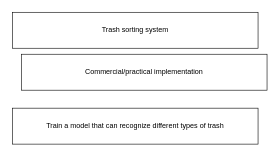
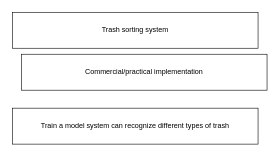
node "Train a model that can recognize different types of trash": label "Train a model that can recognize different types of trash" -> "Train a model system can recognize different types of trash"
